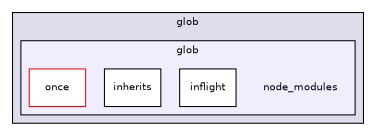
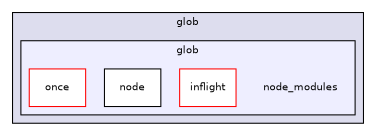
node "inherits": label "inherits" -> "node"
node "inflight": color black -> red
